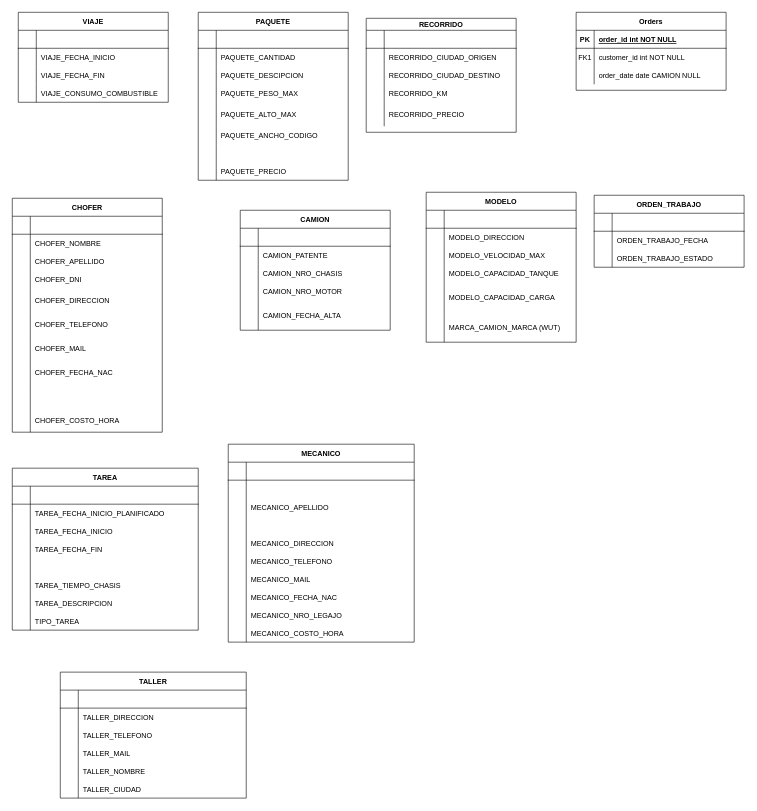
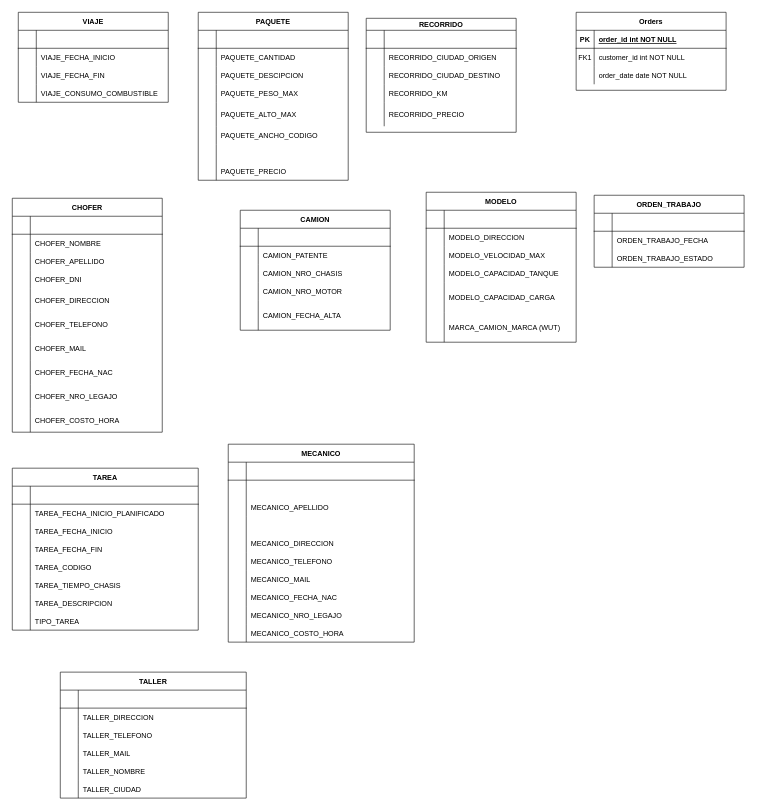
node "order_date date CAMION NULL": label "order_date date CAMION NULL" -> "order_date date NOT NULL"
node "CHOFER_NRO_LEGAJO": added
node "TAREA_CODIGO": added
